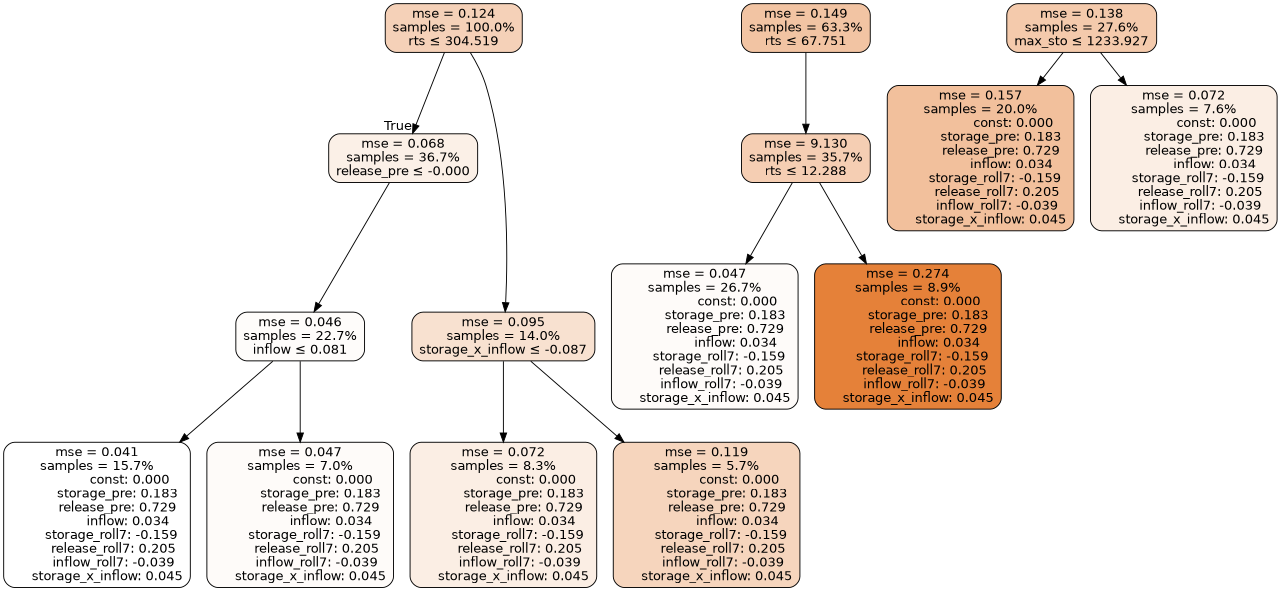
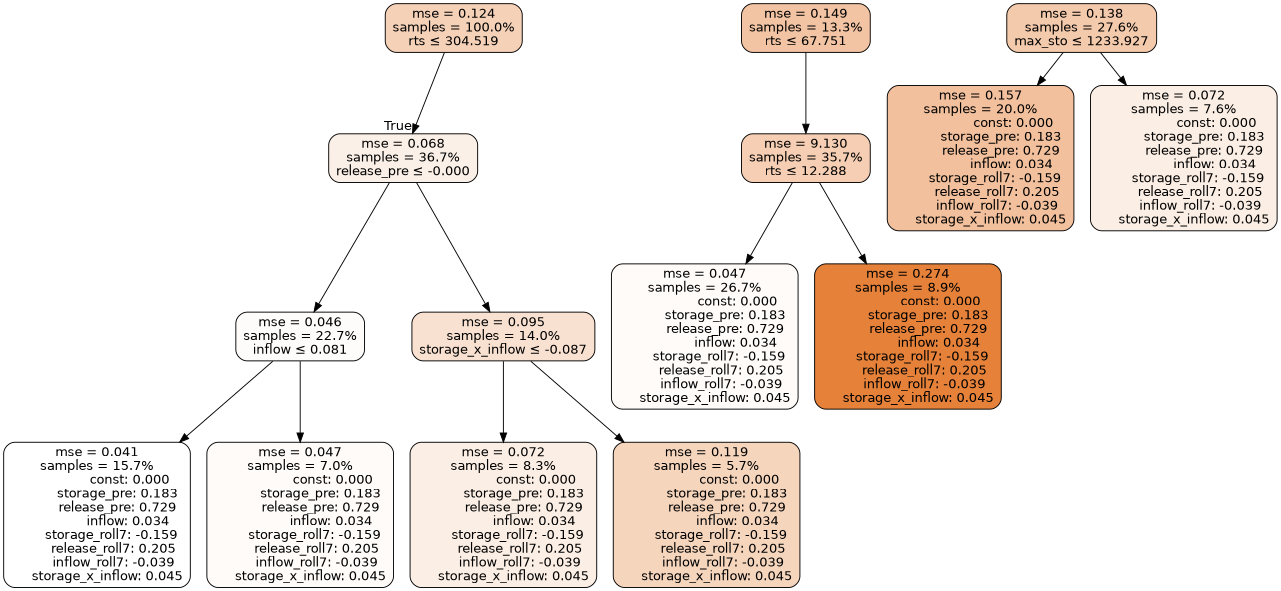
node "mse = 0.149 samples = 63.3% rts ≤ 67.751": label "mse = 0.149 samples = 63.3% rts ≤ 67.751" -> "mse = 0.149 samples = 13.3% rts ≤ 67.751"
edge "mse = 0.124 samples = 100.0% rts ≤ 304.519" -> "mse = 0.095 samples = 14.0% storage_x_inflow ≤ -0.087": now "mse = 0.068 samples = 36.7% release_pre ≤ -0.000" -> "mse = 0.095 samples = 14.0% storage_x_inflow ≤ -0.087"
